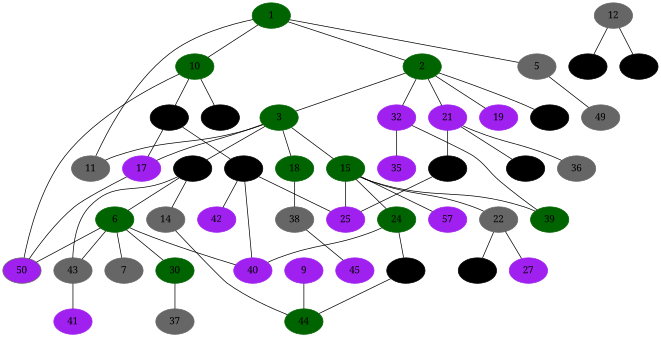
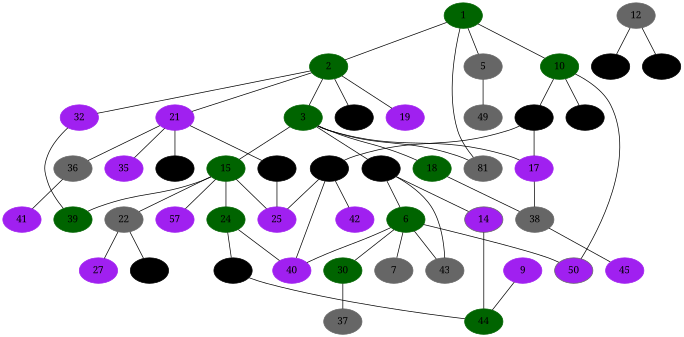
edge "32" -- "35": now "21" -- "35"
node "11": label "11" -> "81"
edge "17" -- "50": now "17" -- "38"
node "14": fillcolor gray40 -> purple
edge "43" -- "41": now "36" -- "41"
